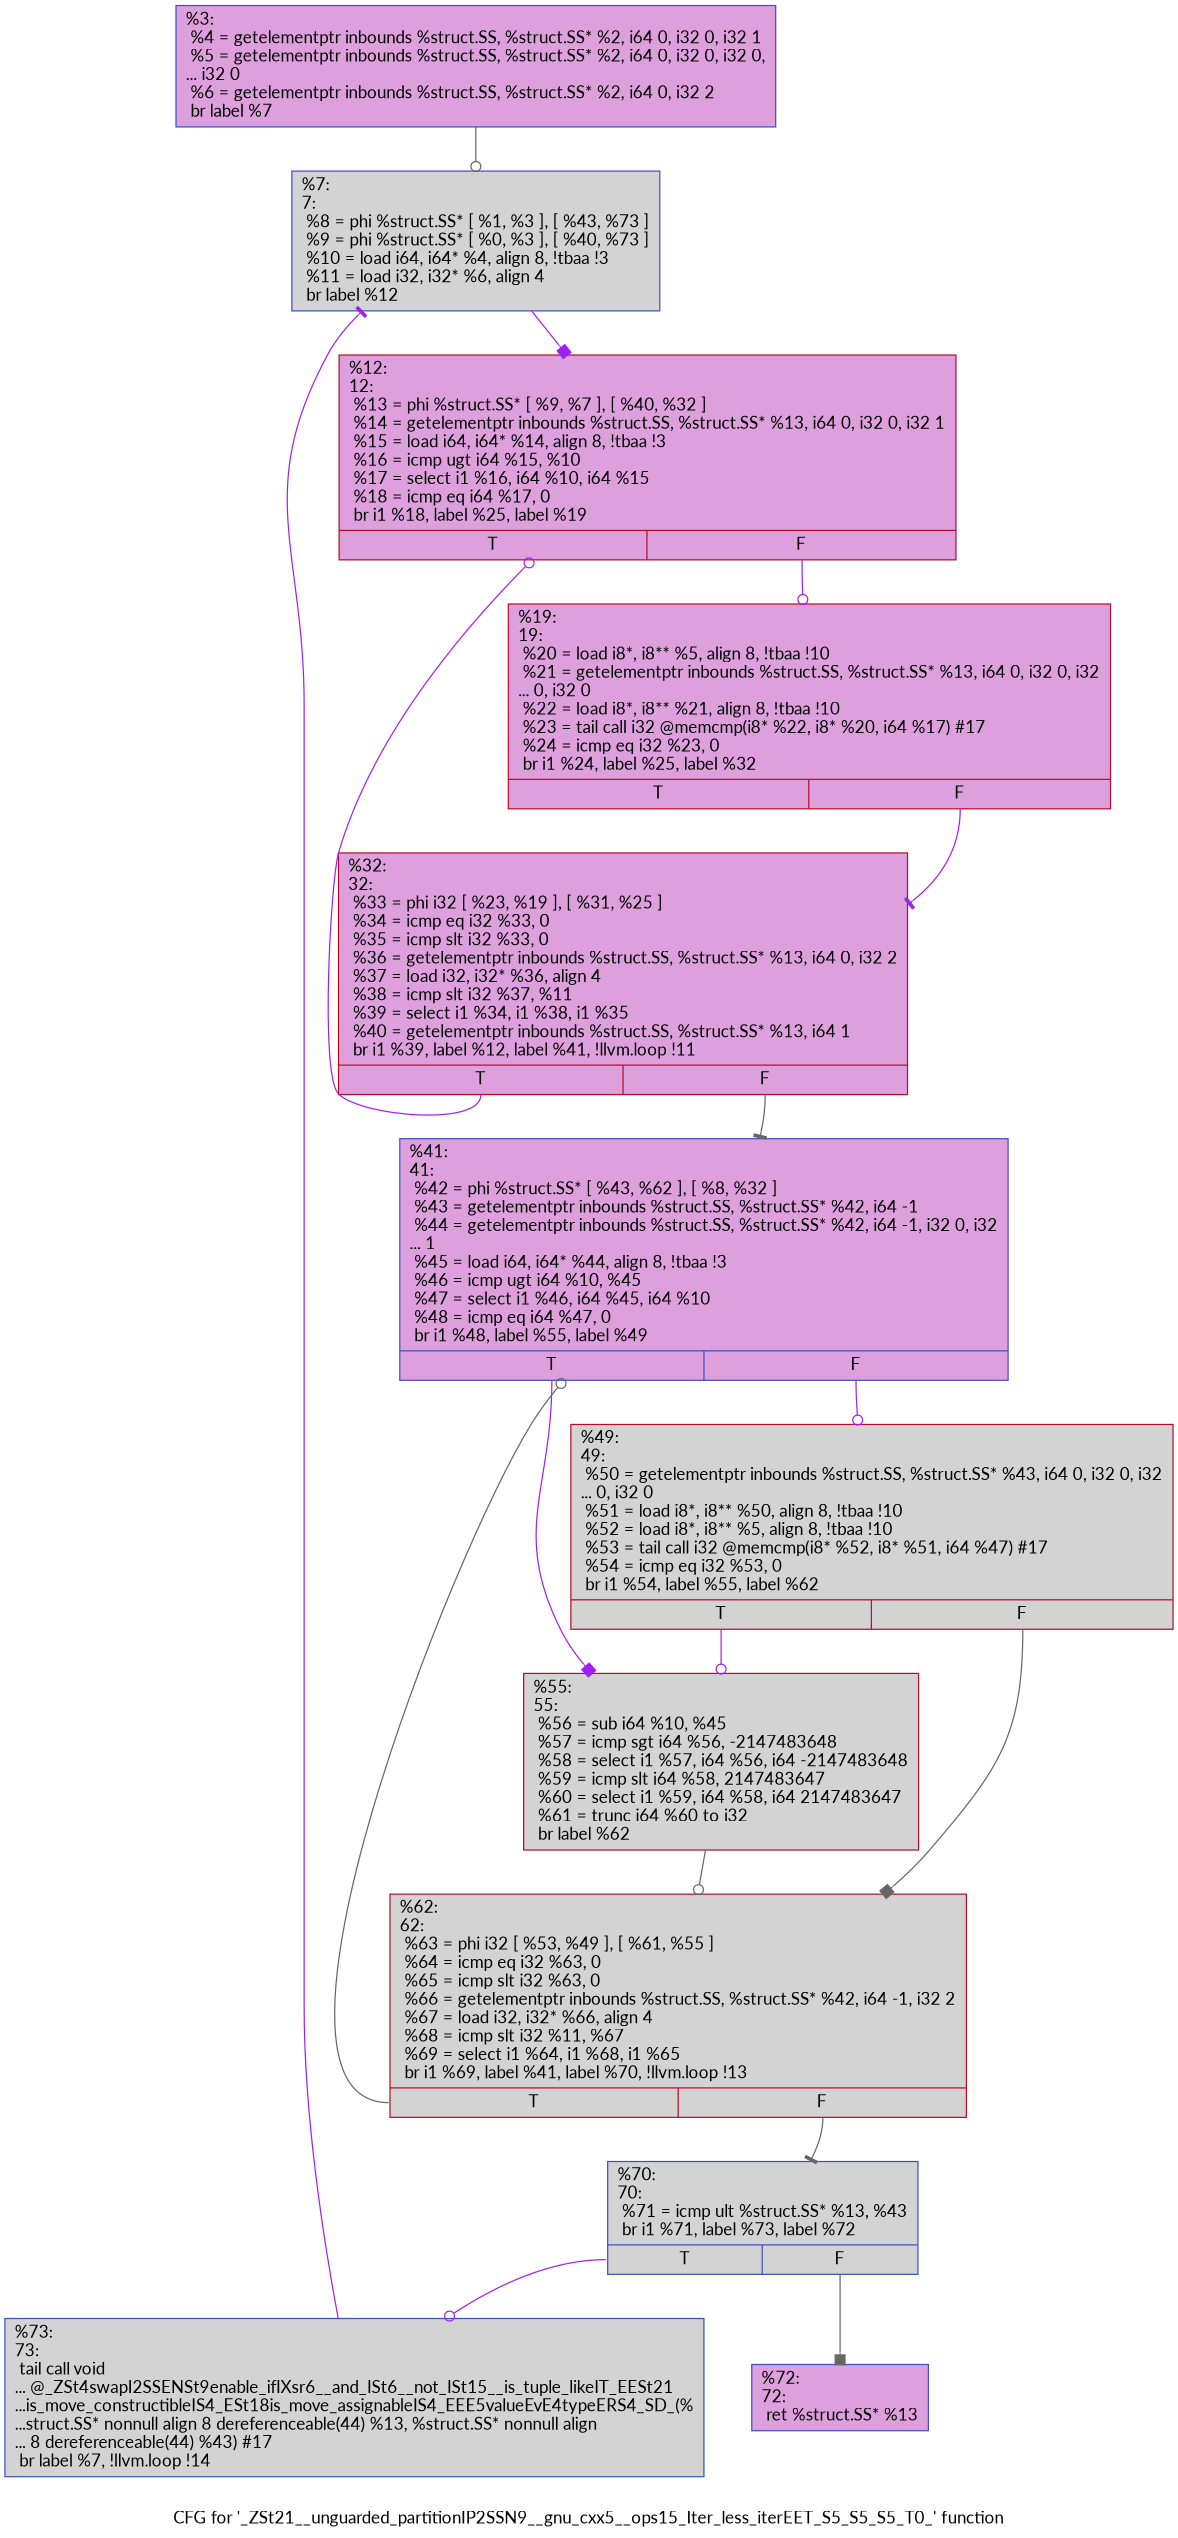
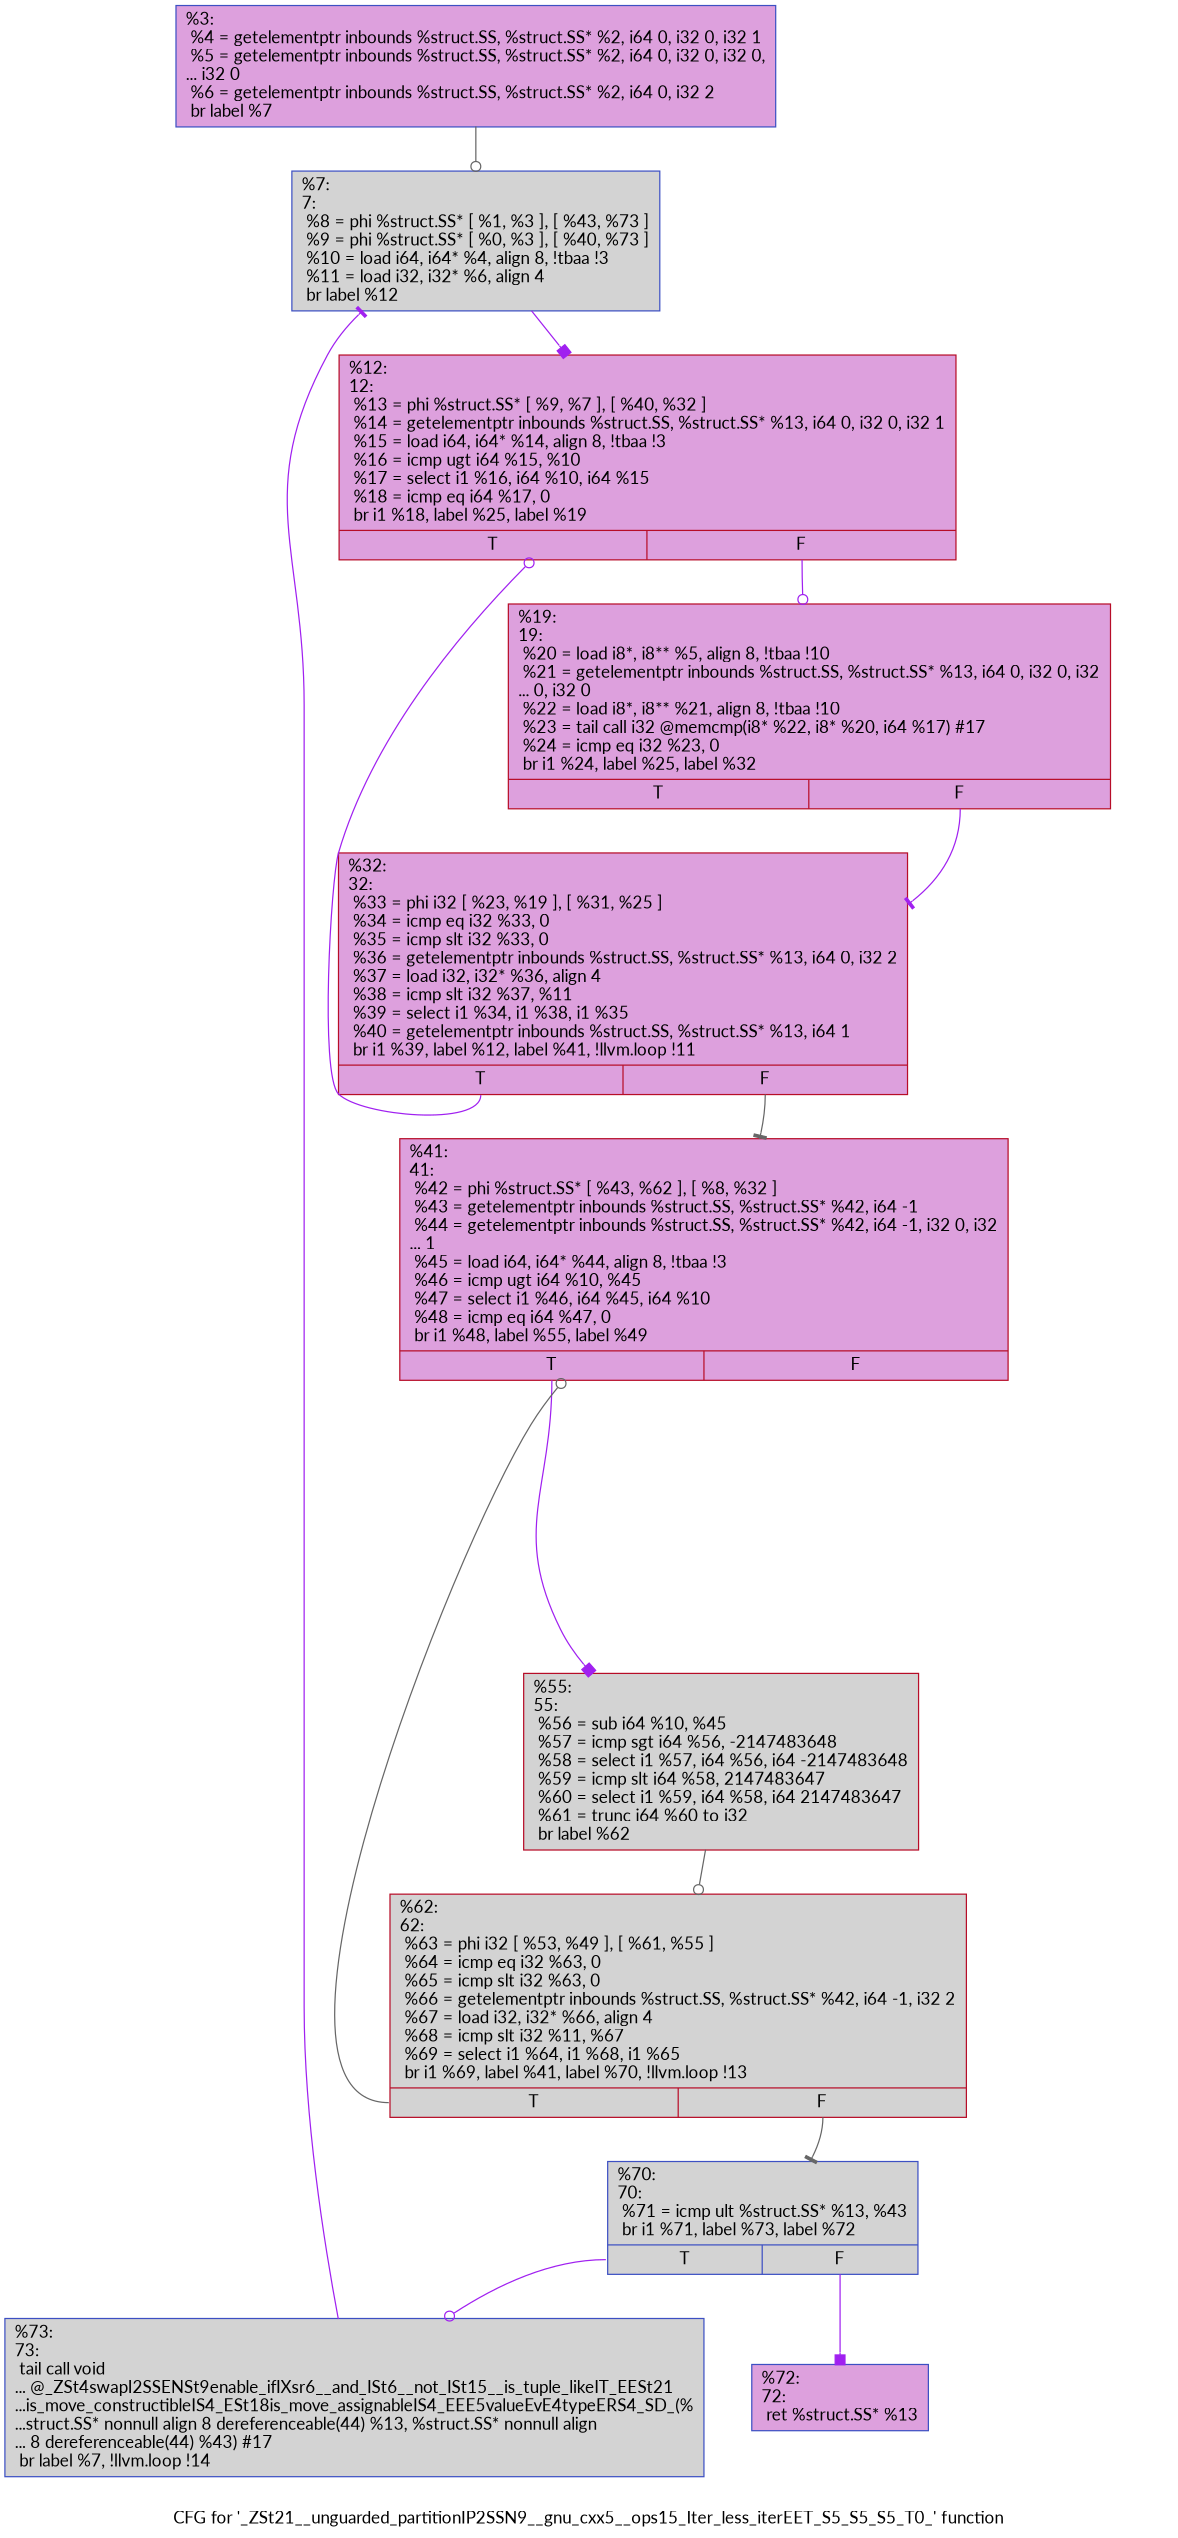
node "%41:": color #3d50c3ff -> #b70d28ff
node "%49:": removed
edge "%70:" -> "%72:": color gray40 -> purple
